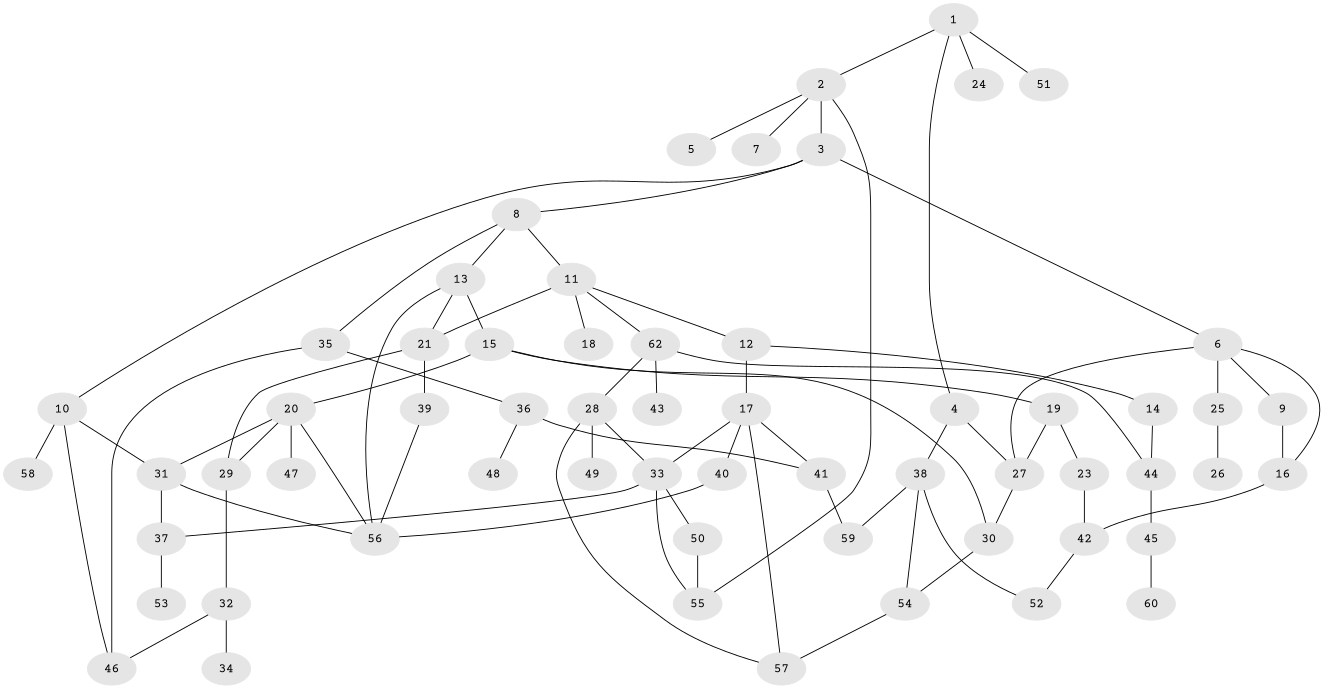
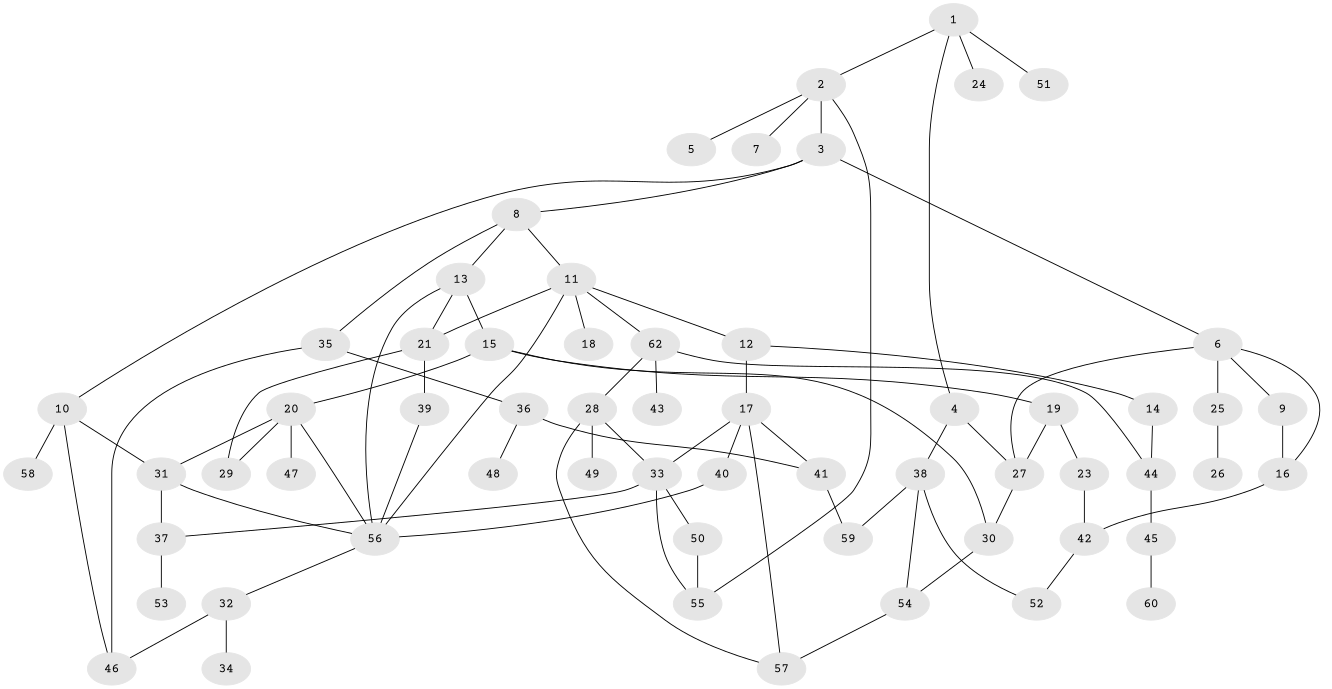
edge "11" -- "56": added
edge "29" -- "32": now "56" -- "32"
